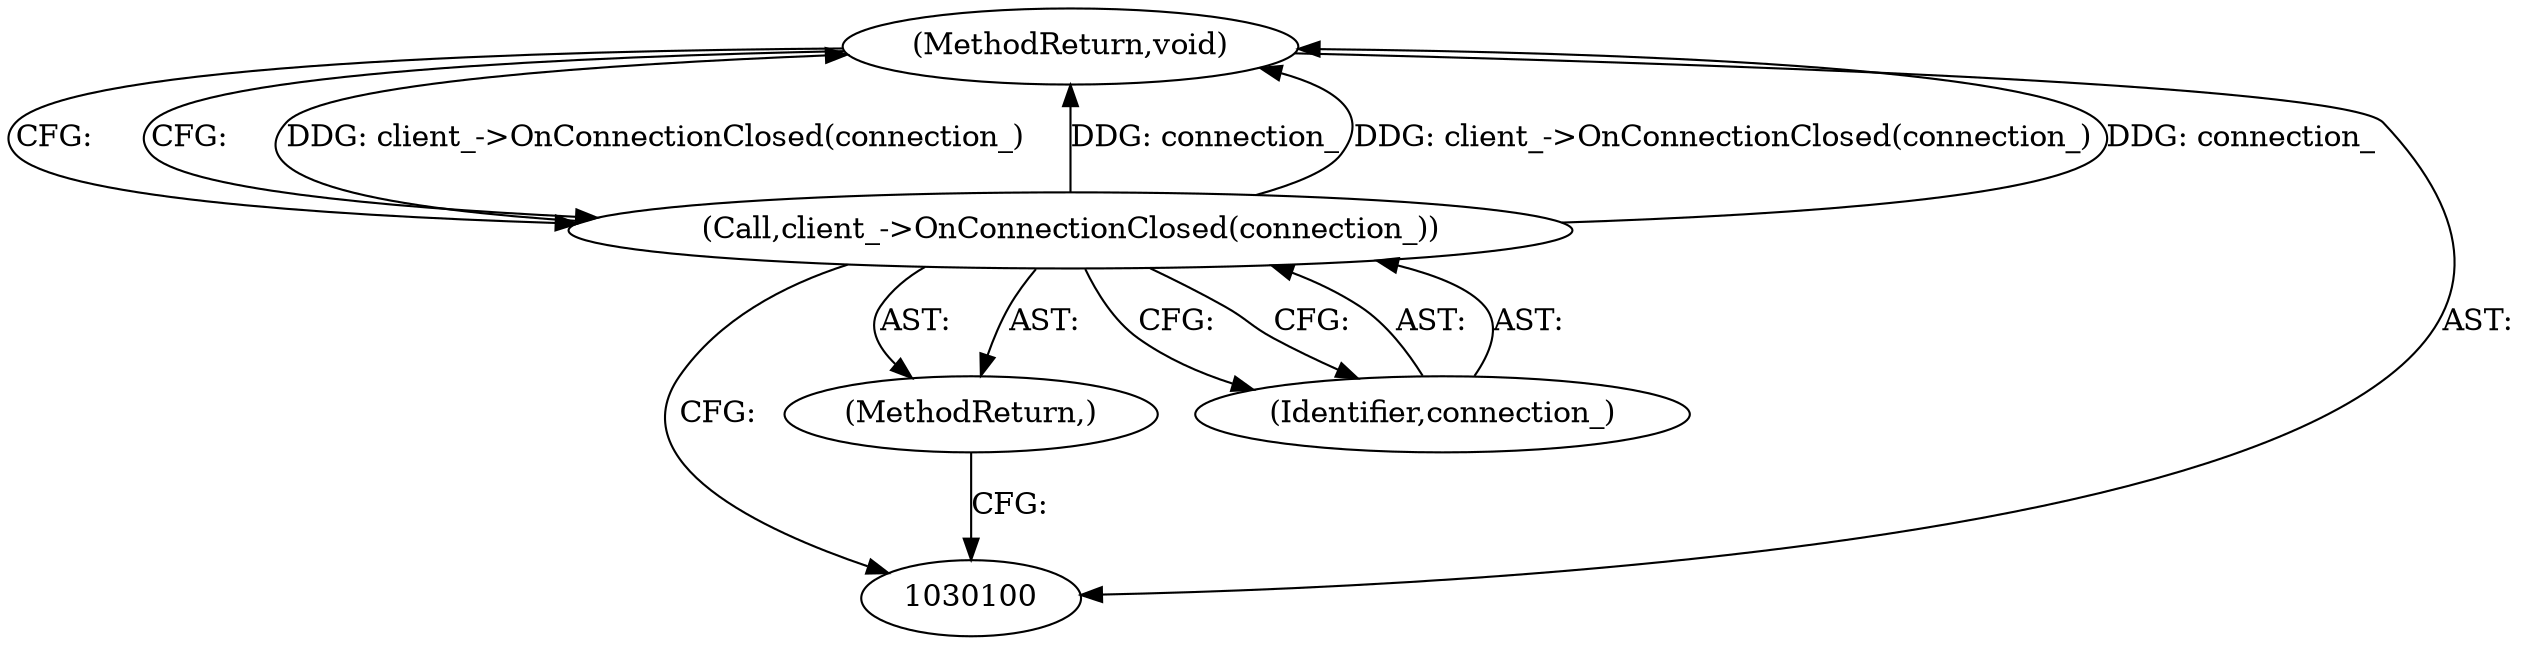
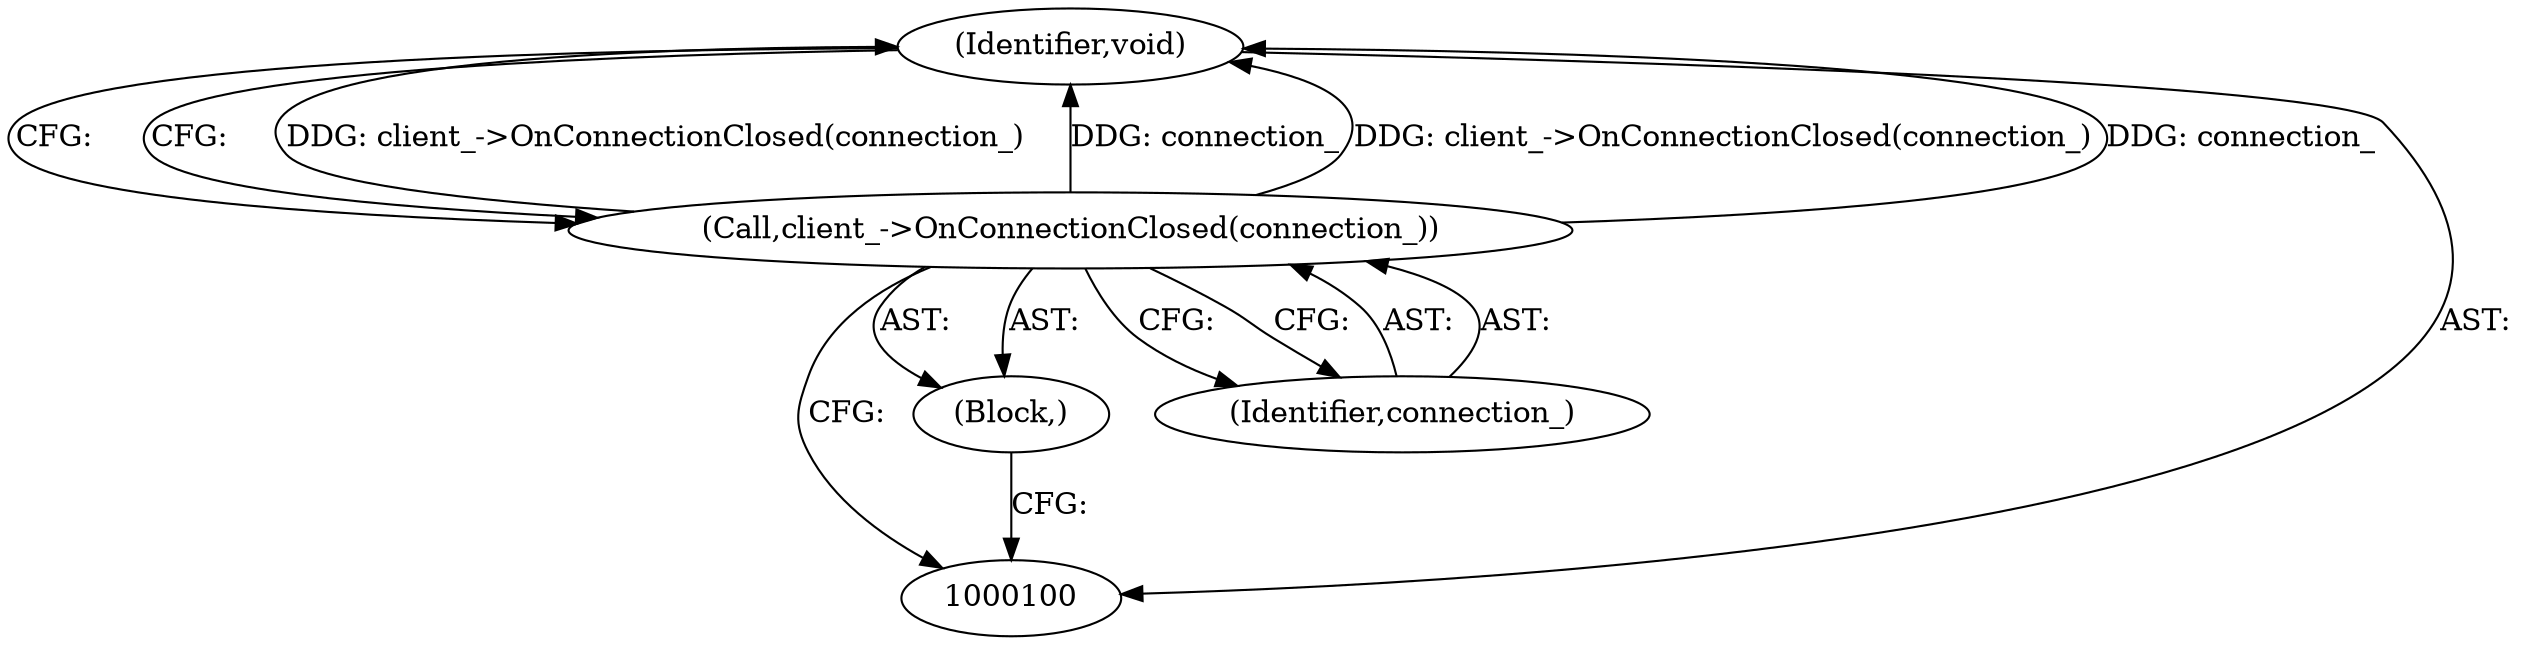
node "(MethodReturn,void)": label "(MethodReturn,void)" -> "(Identifier,void)"
node "(MethodReturn,)": label "(MethodReturn,)" -> "(Block,)"
node "1030100": label "1030100" -> "1000100"
